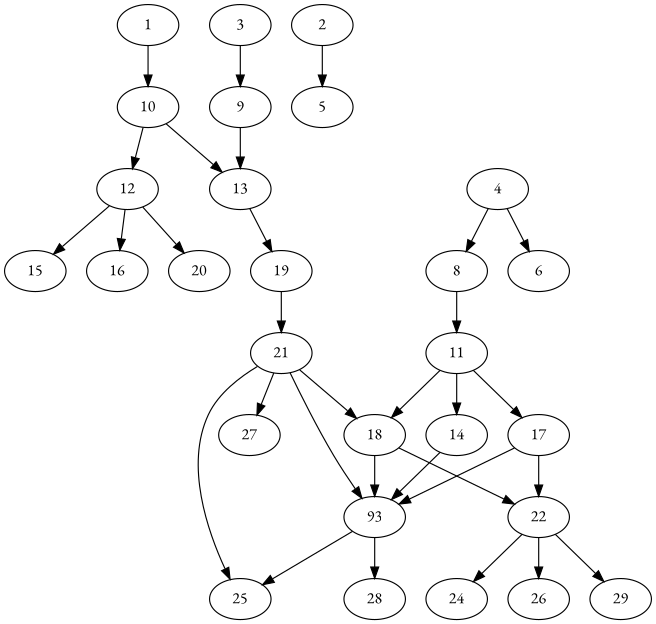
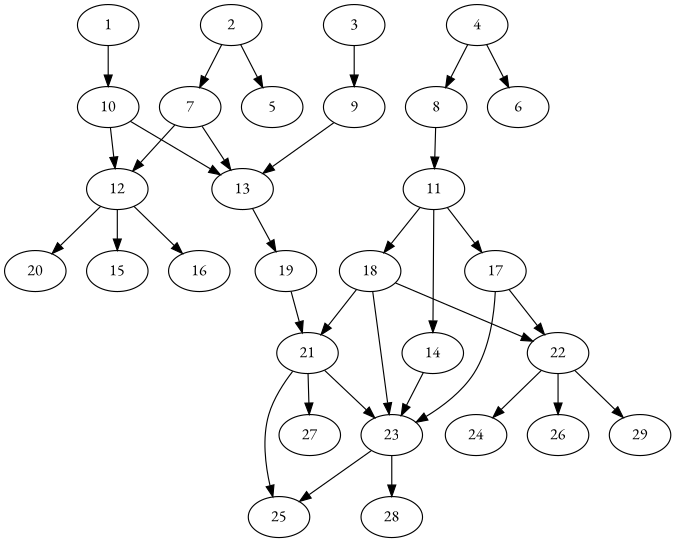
node "7": added
edge "21" -> "18": reversed
node "93": label "93" -> "23"
